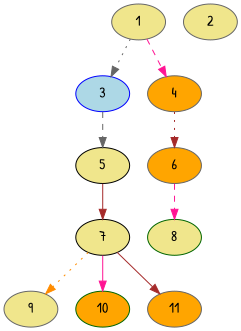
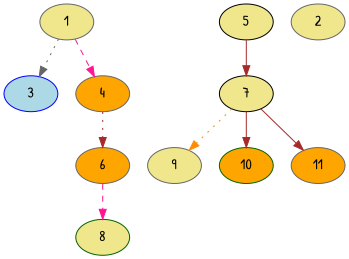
edge "3" -> "5": removed
edge "7" -> "10": color deeppink -> brown
